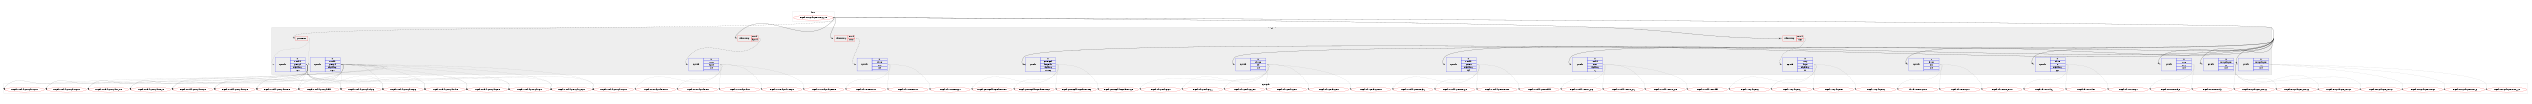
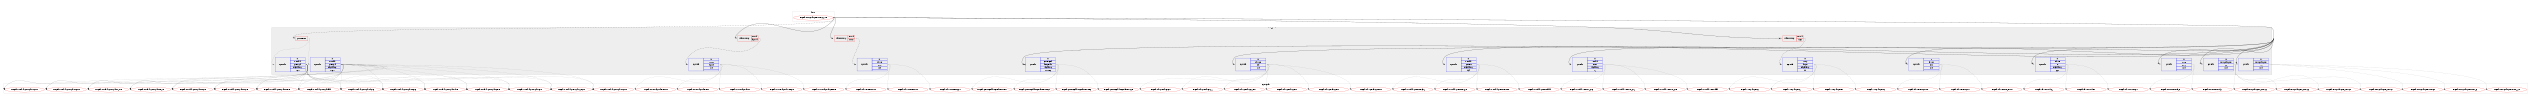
node "perl://dev-libs/gmp-6.1.2-r1": label "perl://dev-libs/gmp-6.1.2-r1" -> "portage://dev-libs/gmp-6.1.2-r1"
